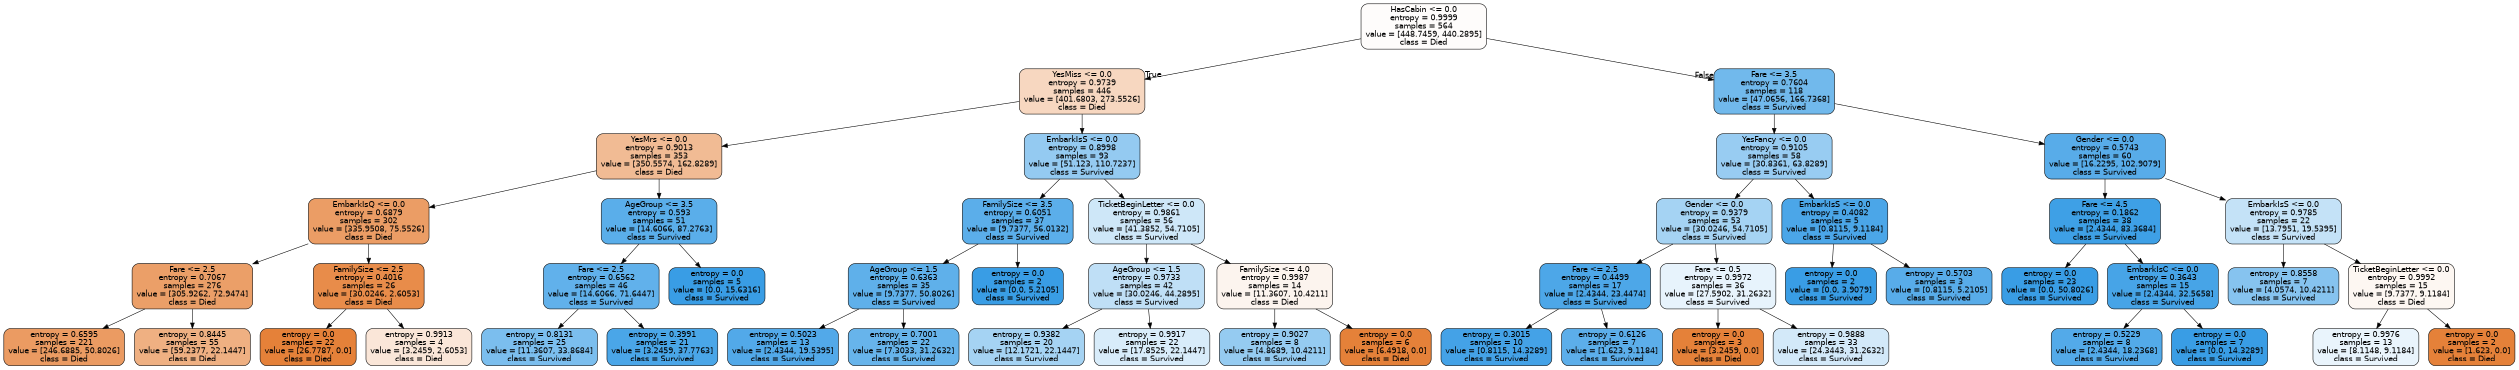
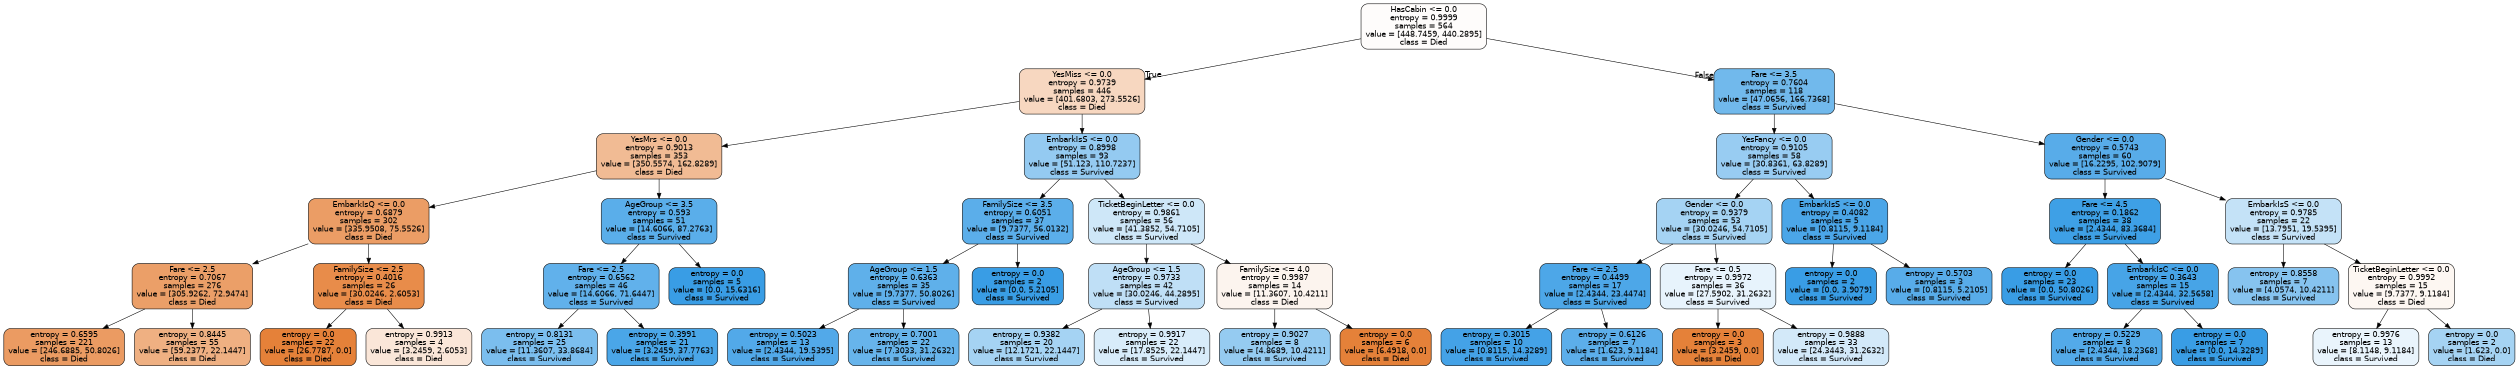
node "entropy = 0.0 samples = 2 value = [1.623, 0.0] class = Died": fillcolor #e58139ff -> #399de573
